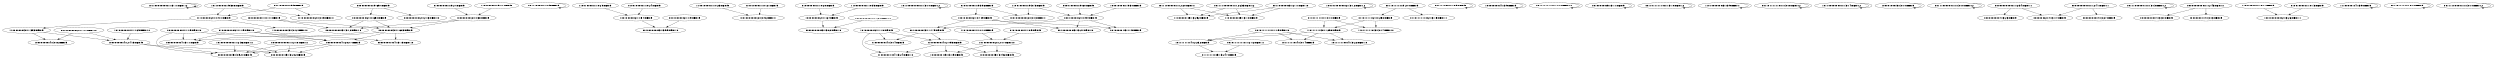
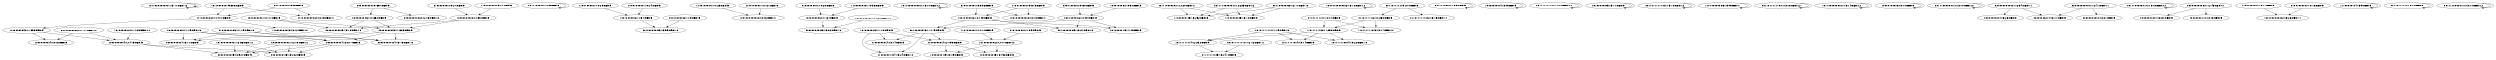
edge "110010000_1-9:315-LEN:9" -> "000100000_2-10:94-LEN:9": now "110010000_1-9:315-LEN:9" -> "100100000_2-10:709-LEN:9"
edge "010000000_4-12:755-LEN:9" -> "0100000010_4-13:24-LEN:10": now "001000000_3-11:779-LEN:9" -> "0100000010_4-13:24-LEN:10"
edge "0000000000_1-11:9-LEN:10" -> "000000000_5-13:921-LEN:9": now "0000000000_1-11:9-LEN:10" -> "0000000010_4-13:15-LEN:10"
